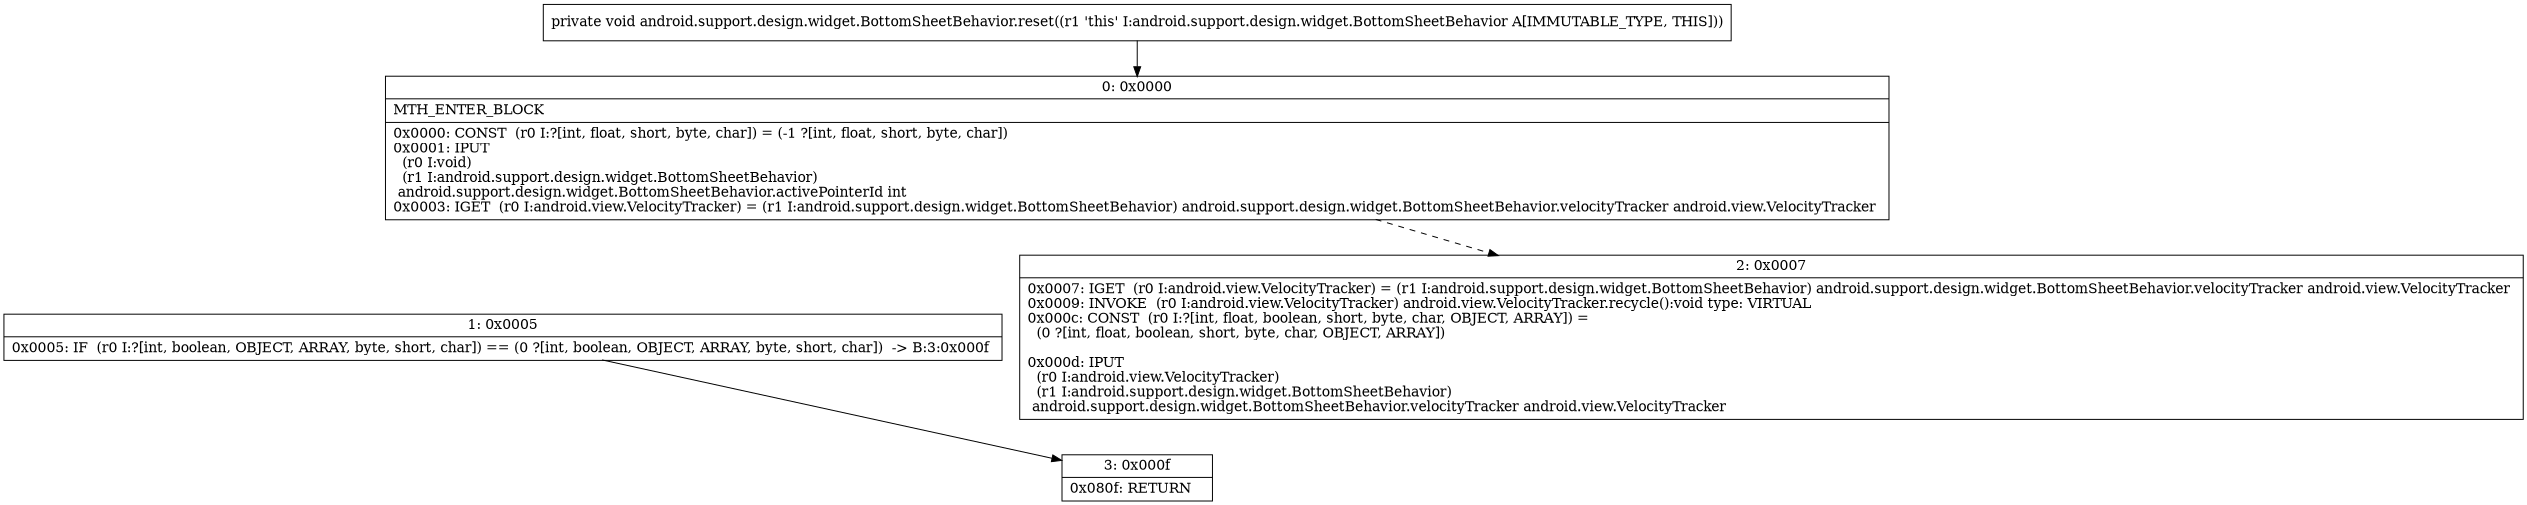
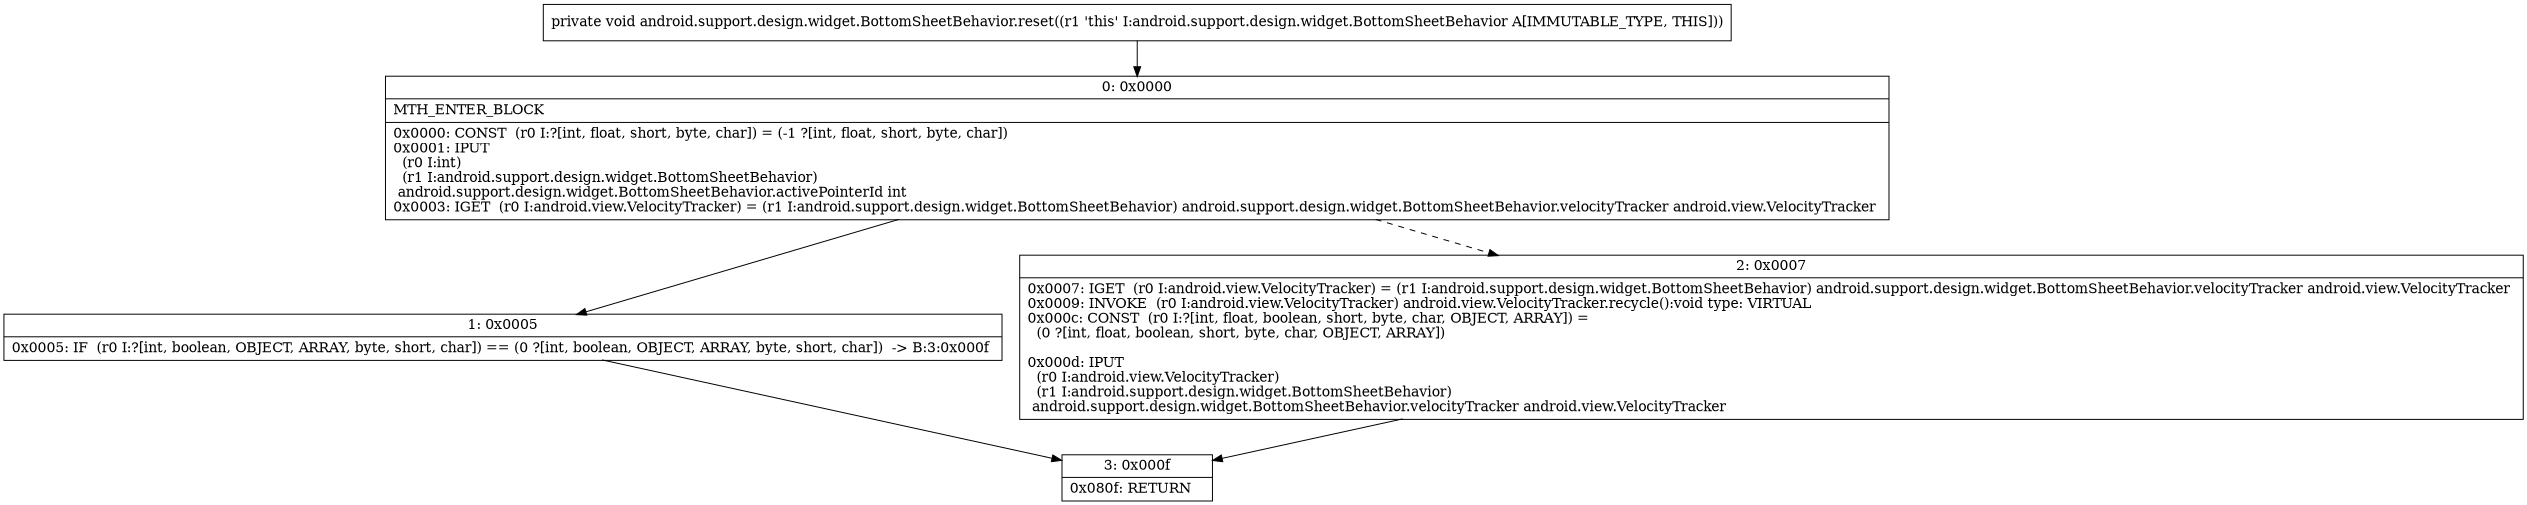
node "0: 0x0000": text "(r0 I:void)" -> "(r0 I:int)"
edge "0: 0x0000" -> "1: 0x0005": added
edge "2: 0x0007" -> "3: 0x000f": added
